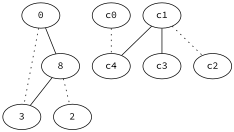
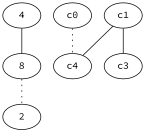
node "0": label "0" -> "4"
node "c2": removed
node "3": removed
